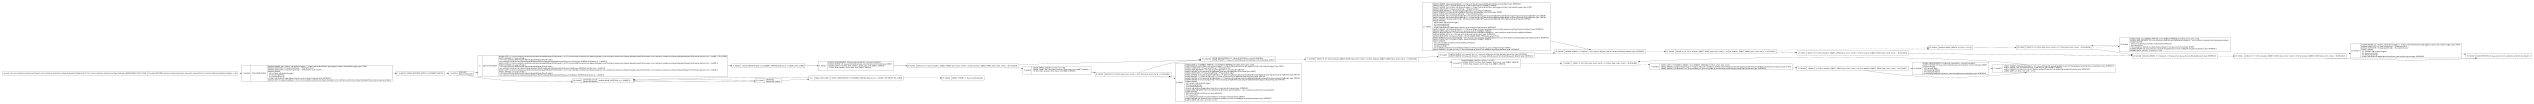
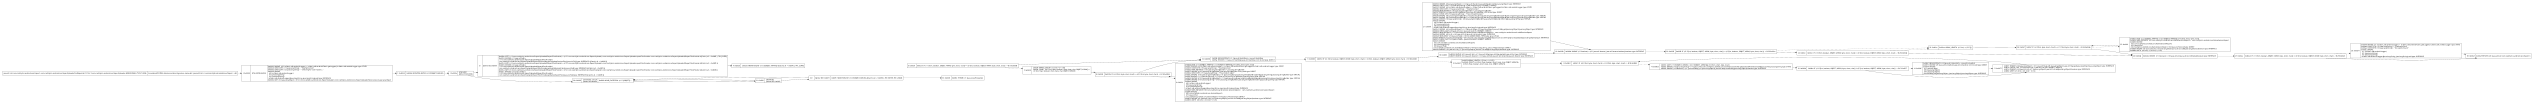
node "5: 0x0021": removed
